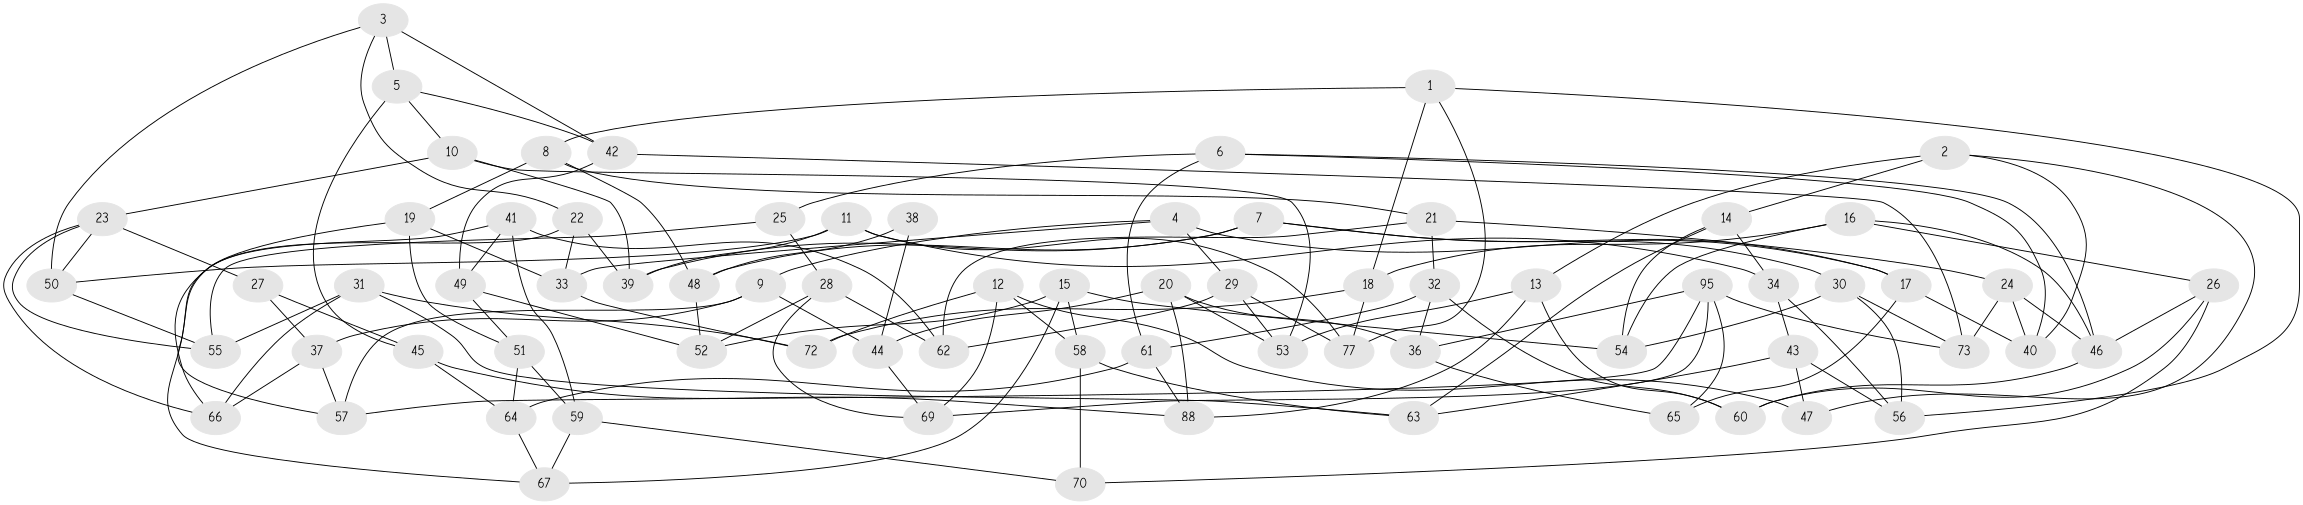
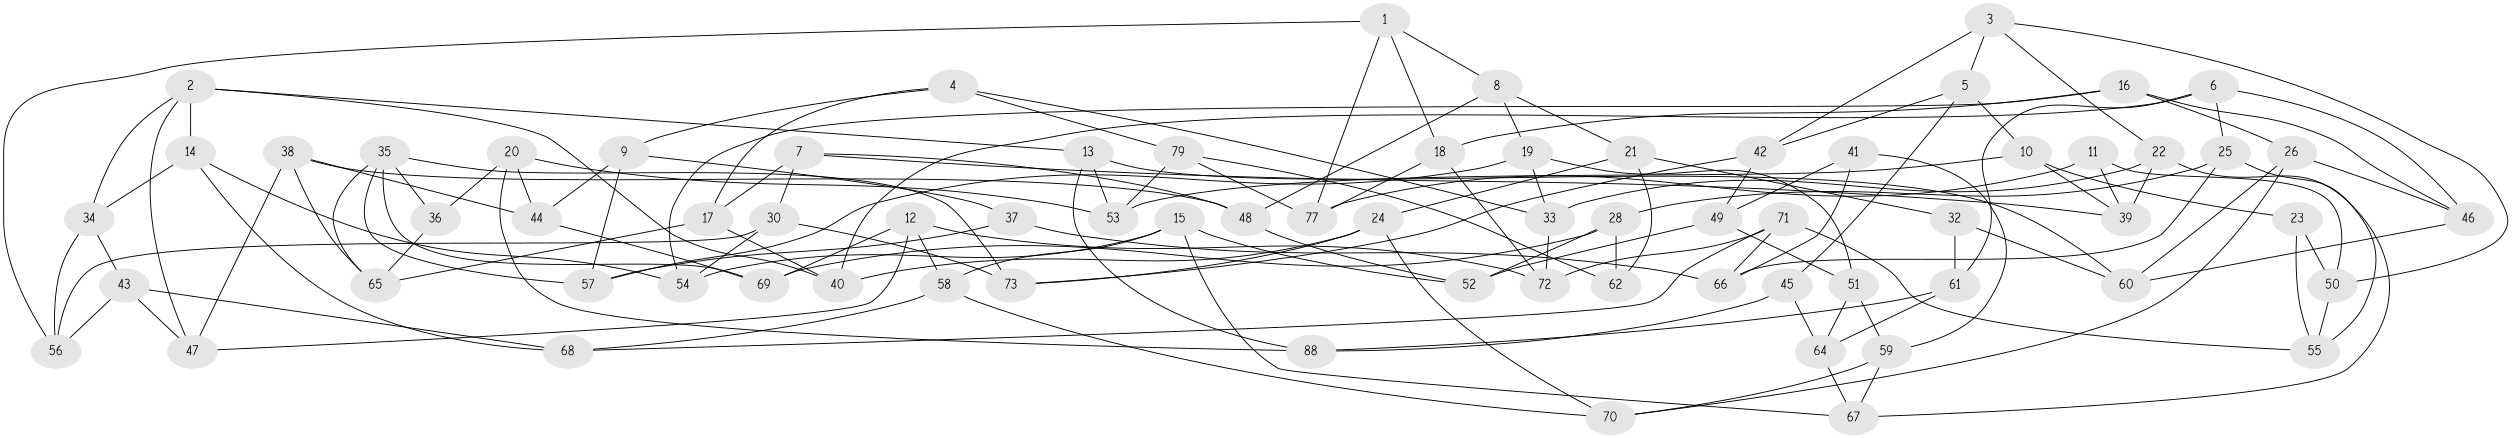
edge "38" -- "65": added
edge "41" -- "62": removed
edge "11" -- "34": now "2" -- "34"
edge "38" -- "47": added
node "27": removed
node "31": label "31" -> "71"
node "29": label "29" -> "79"
node "95": label "95" -> "35"
edge "32" -- "36": removed
edge "24" -- "46": now "24" -- "70"
edge "23" -- "66": now "25" -- "66"
node "63": label "63" -> "68"
